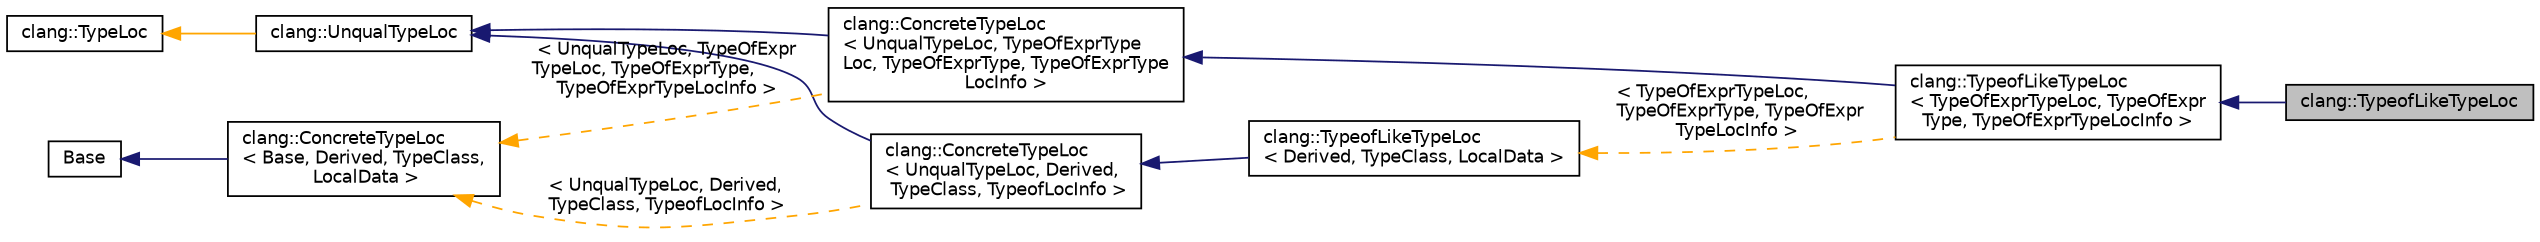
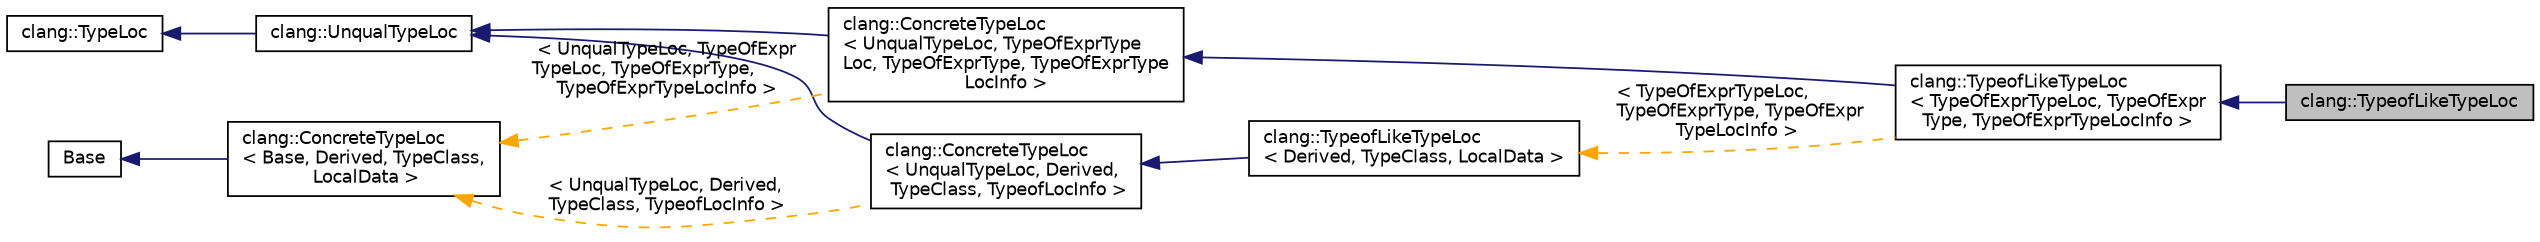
edge "clang::UnqualTypeLoc" -> "clang::TypeLoc": color orange -> midnightblue
